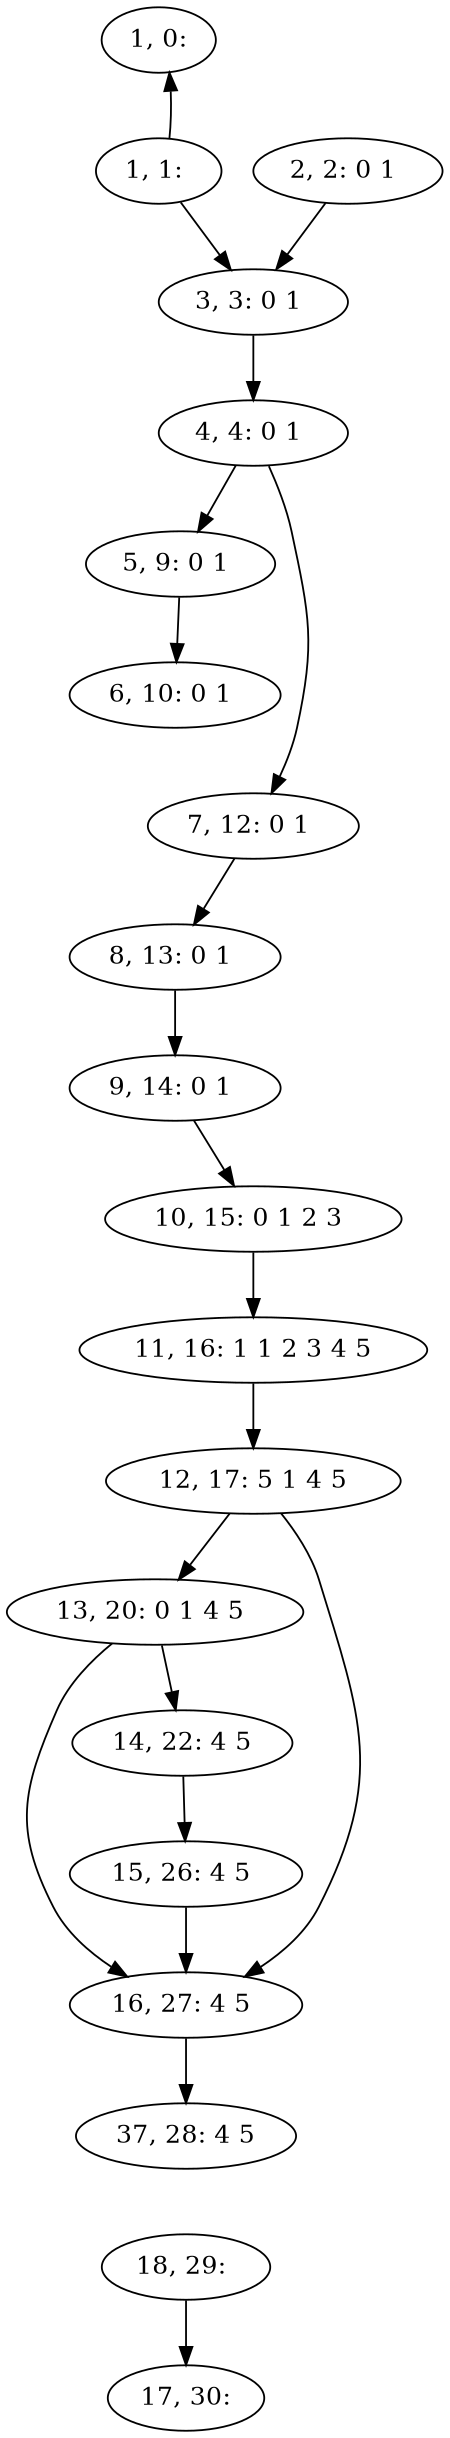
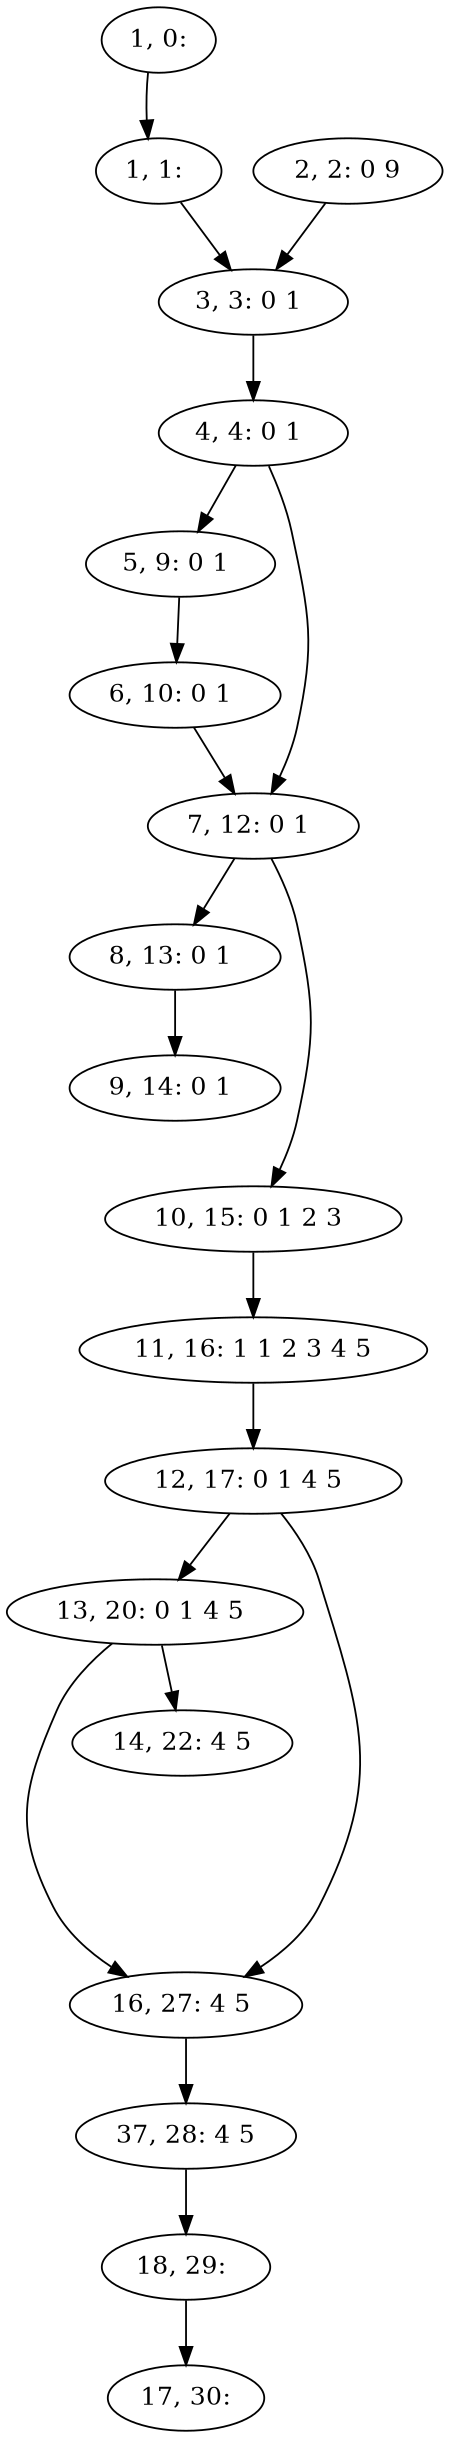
edge "1, 1:" -> "1, 0:": reversed
node "2, 2: 0 1": label "2, 2: 0 1" -> "2, 2: 0 9"
edge "6, 10: 0 1" -> "7, 12: 0 1": added
edge "9, 14: 0 1" -> "10, 15: 0 1 2 3": now "7, 12: 0 1" -> "10, 15: 0 1 2 3"
node "12, 17: 5 1 4 5": label "12, 17: 5 1 4 5" -> "12, 17: 0 1 4 5"
node "15, 26: 4 5": removed
edge "37, 28: 4 5" -> "18, 29:": added
